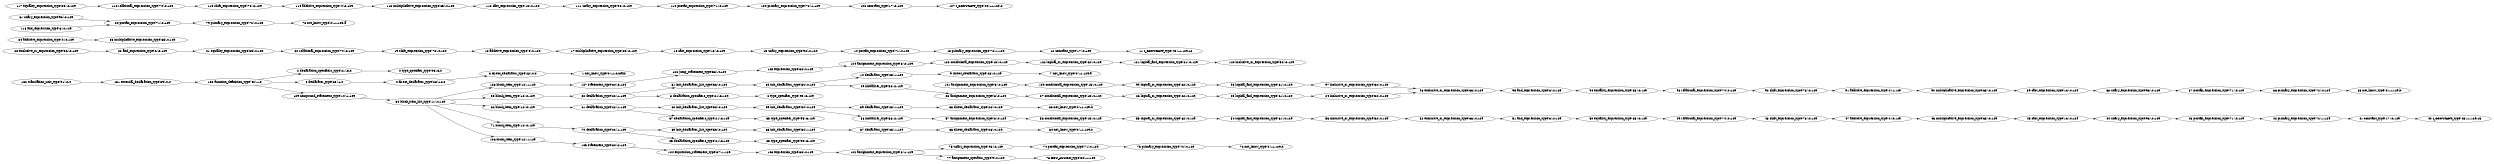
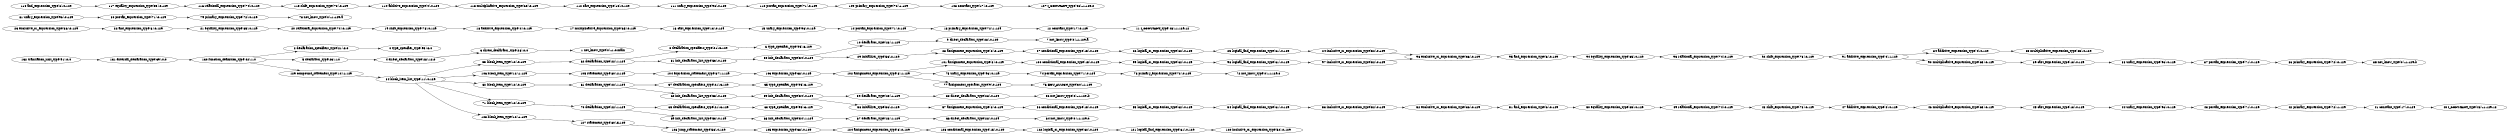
edge "118 and_expression_type(6):0:129" -> "80 postfix_expression_type(71):0:129": now "118 and_expression_type(6):0:129" -> "117 equality_expression_type(35):0:129"
edge "91 additive_expression_type(4):1:129" -> "84 additive_expression_type(4):0:129": added
edge "102 assignment_expression_type(8):1:129" -> "101 assignment_expression_type(8):0:129": added
